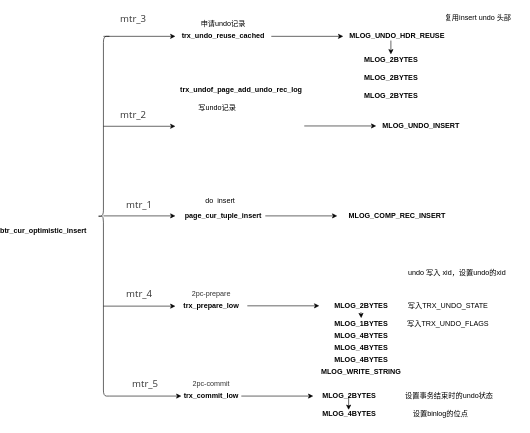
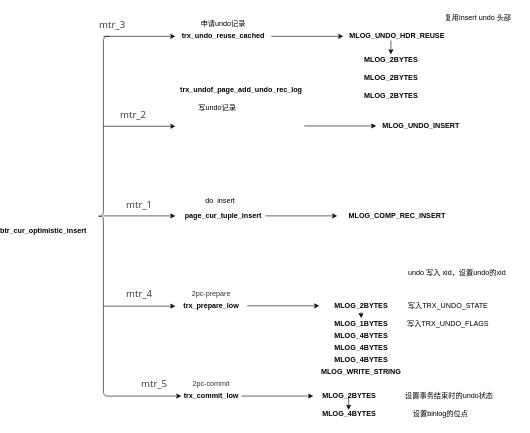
node "mtr_3": moved (134, 18) -> (113, 24)
node "mtr_5": moved (146, 384) -> (155, 384)
